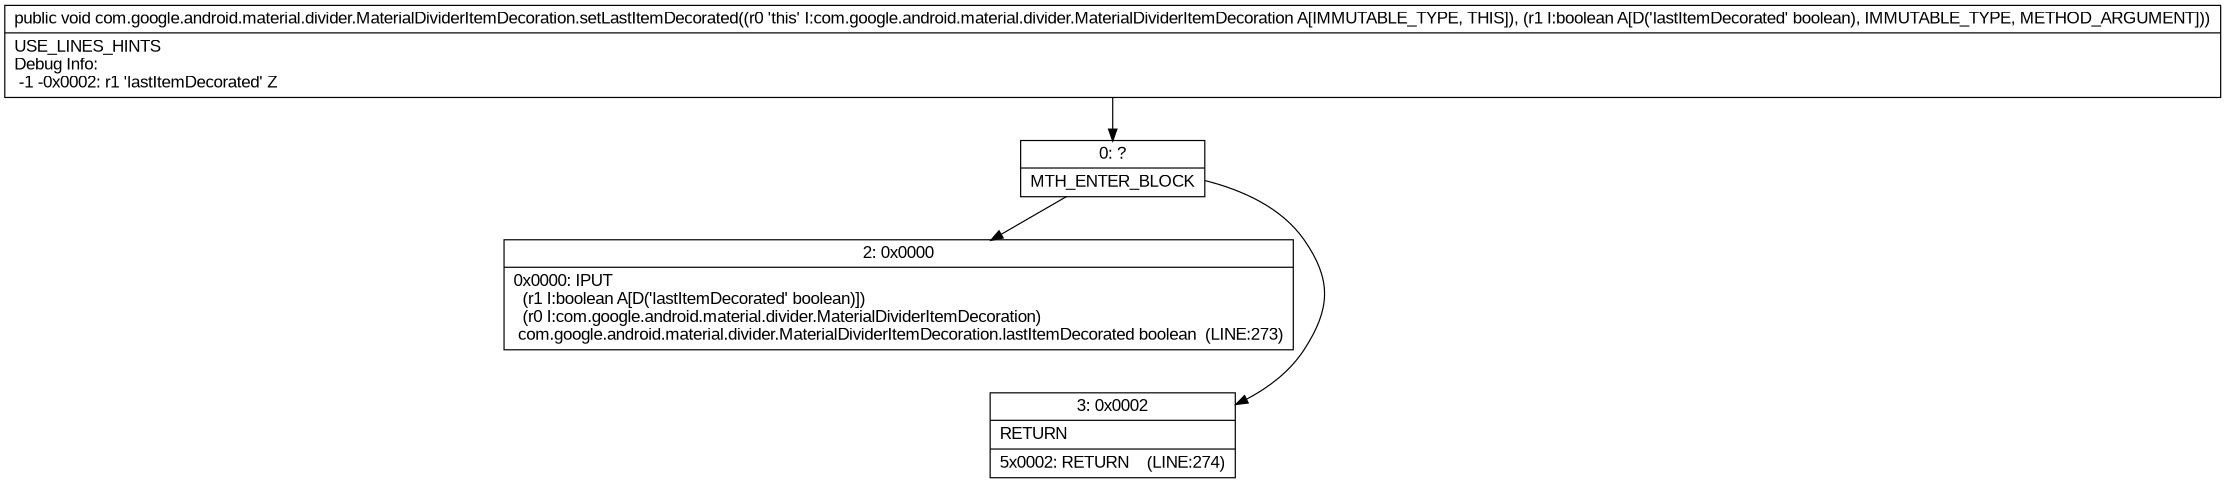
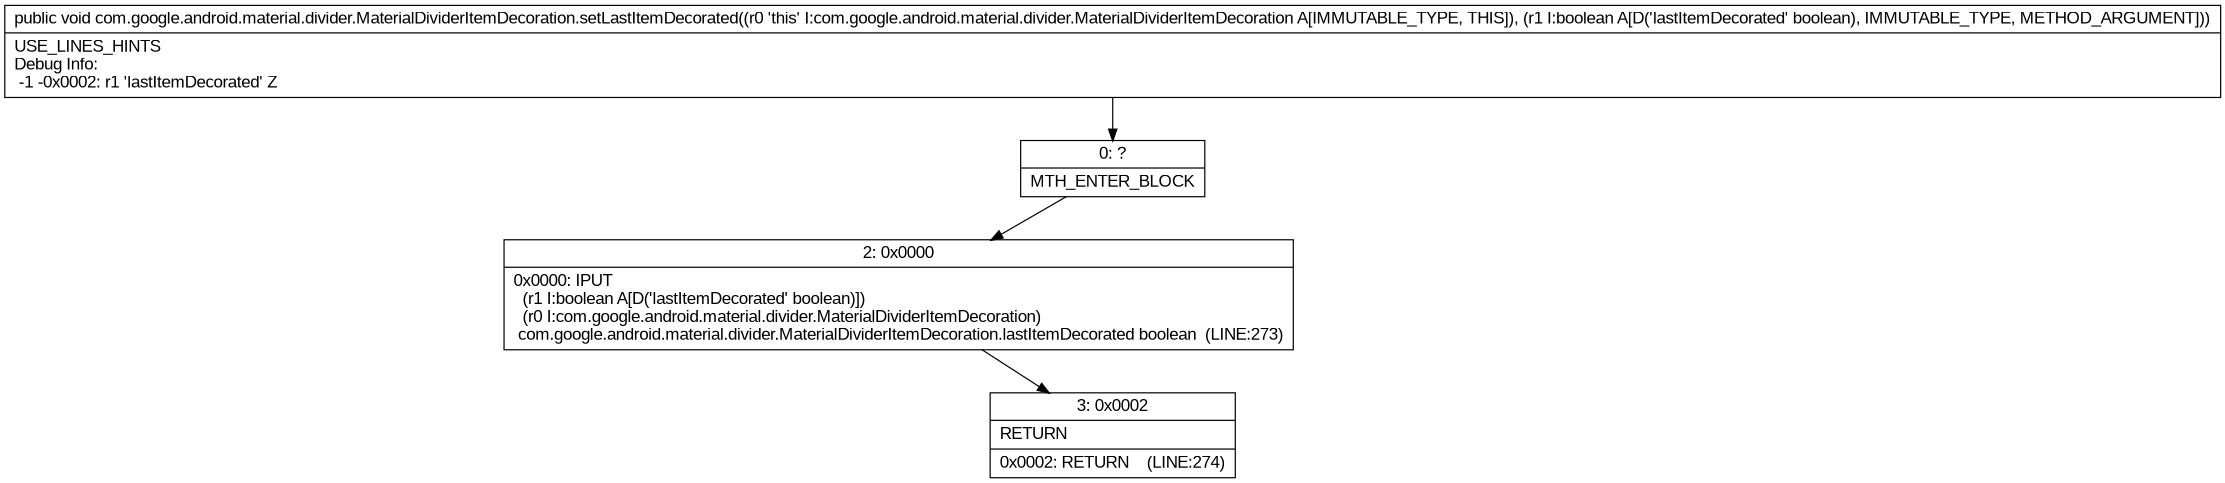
edge "0: ?" -> "3: 0x0002": now "2: 0x0000" -> "3: 0x0002"
node "3: 0x0002": text "5x0002: RETURN    (LINE:274)" -> "0x0002: RETURN    (LINE:274)"
